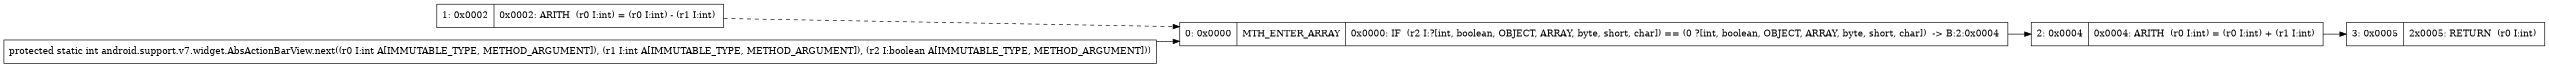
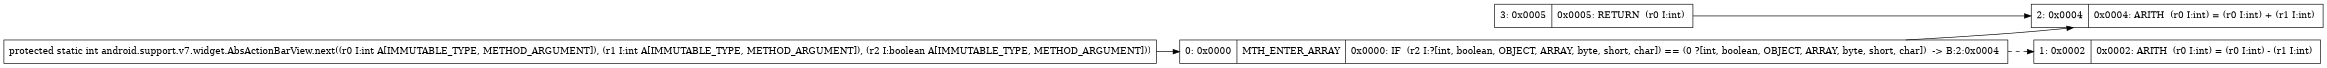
edge "1: 0x0002" -> "0: 0x0000": reversed
edge "2: 0x0004" -> "3: 0x0005": reversed
node "3: 0x0005": text "2x0005: RETURN  (r0 I:int)" -> "0x0005: RETURN  (r0 I:int)"
